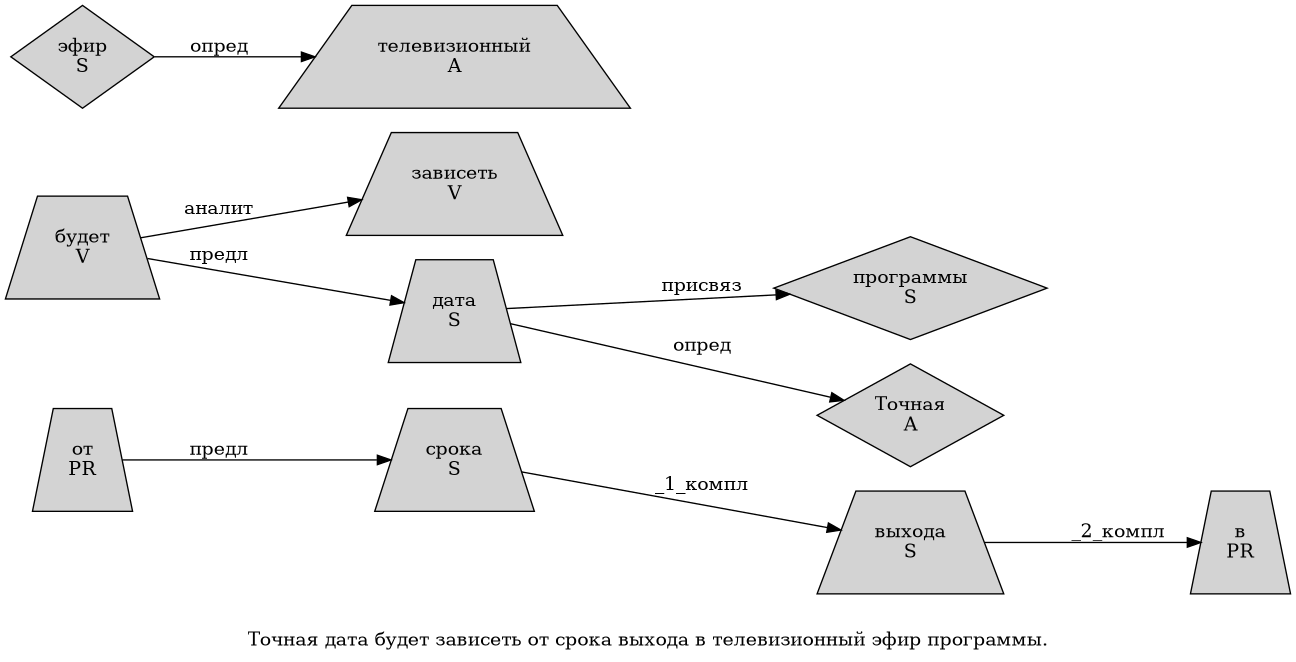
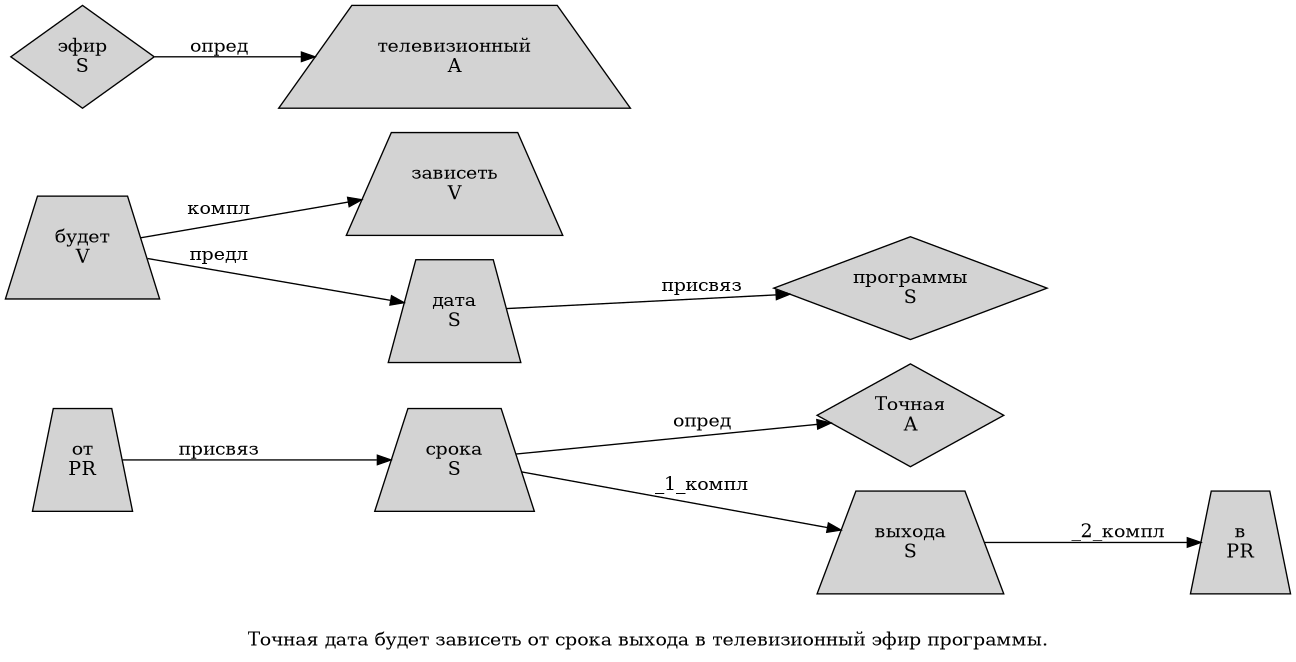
edge "будет V" -> "зависеть V": label "аналит" -> "компл"
edge "дата S" -> "Точная A": now "срока S" -> "Точная A"
edge "от PR" -> "срока S": label "предл" -> "присвяз"
